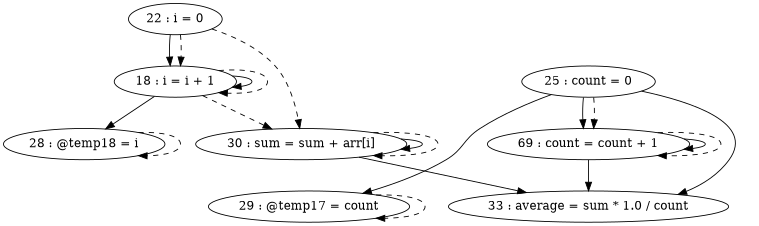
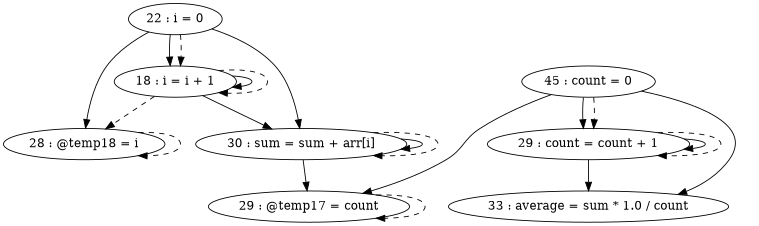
edge "22 : i = 0" -> "30 : sum = sum + arr[i]": style dashed -> solid
edge "22 : i = 0" -> "28 : @temp18 = i": added
node "25 : count = 0": label "25 : count = 0" -> "45 : count = 0"
edge "18 : i = i + 1" -> "28 : @temp18 = i": style solid -> dashed
edge "18 : i = i + 1" -> "30 : sum = sum + arr[i]": style dashed -> solid
node "69 : count = count + 1": label "69 : count = count + 1" -> "29 : count = count + 1"
edge "30 : sum = sum + arr[i]" -> "33 : average = sum * 1.0 / count": now "30 : sum = sum + arr[i]" -> "29 : @temp17 = count"
